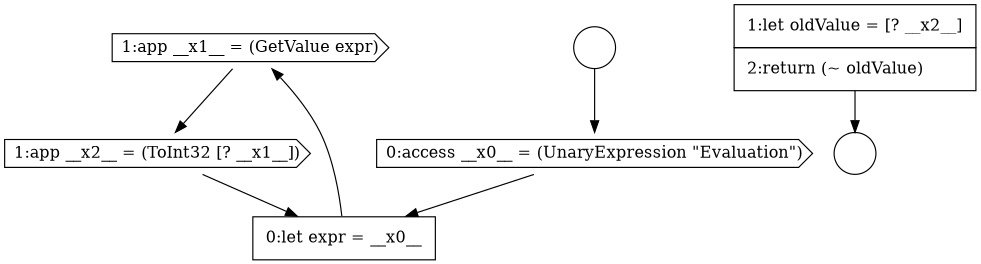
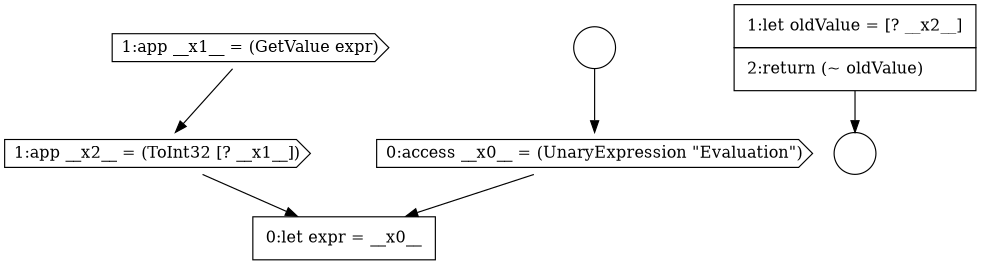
edge "0:let expr = __x0__" -> "1:app __x1__ = (GetValue expr)": removed
